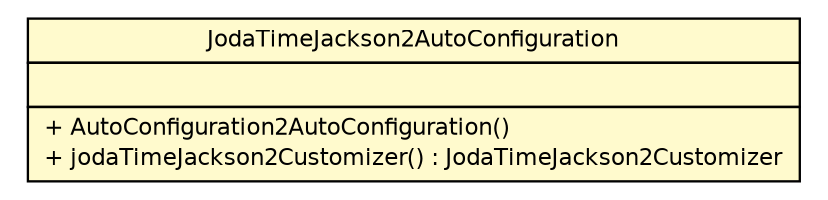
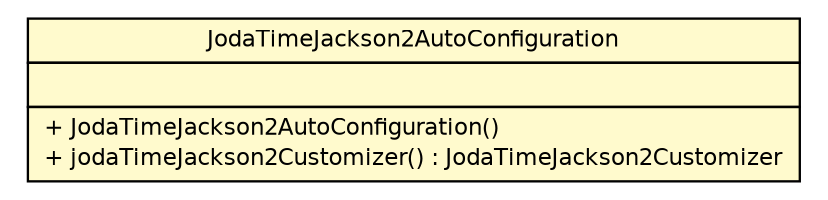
node "JodaTimeJackson2AutoConfiguration": text "+ AutoConfiguration2AutoConfiguration()" -> "+ JodaTimeJackson2AutoConfiguration()"
